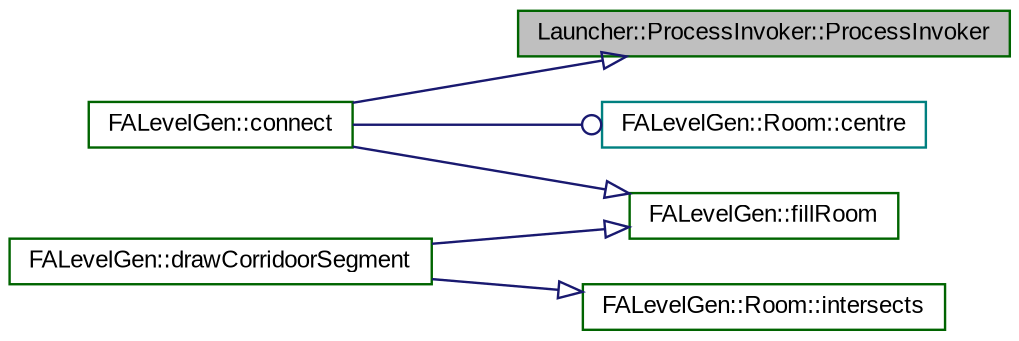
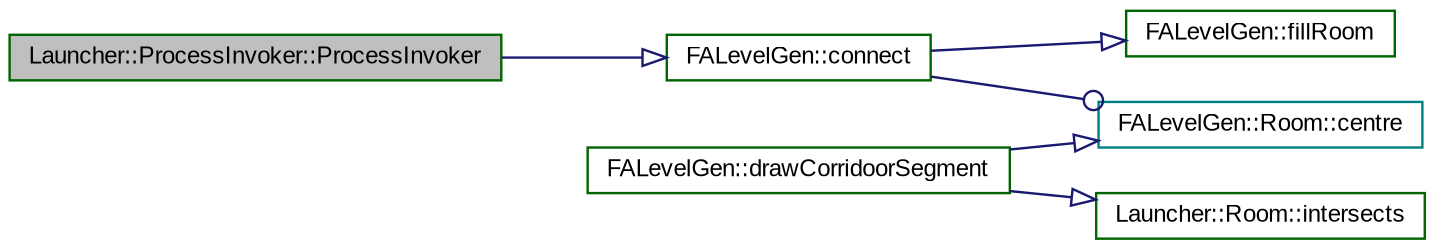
edge "FALevelGen::connect" -> "Launcher::ProcessInvoker::ProcessInvoker": reversed
edge "FALevelGen::drawCorridoorSegment" -> "FALevelGen::fillRoom": now "FALevelGen::drawCorridoorSegment" -> "FALevelGen::Room::centre"
node "FALevelGen::Room::intersects": label "FALevelGen::Room::intersects" -> "Launcher::Room::intersects"
